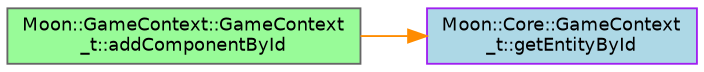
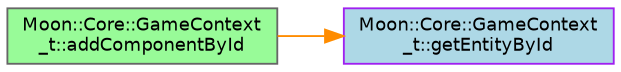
node "Moon::GameContext::GameContext _t::addComponentById": label "Moon::GameContext::GameContext _t::addComponentById" -> "Moon::Core::GameContext _t::addComponentById"
